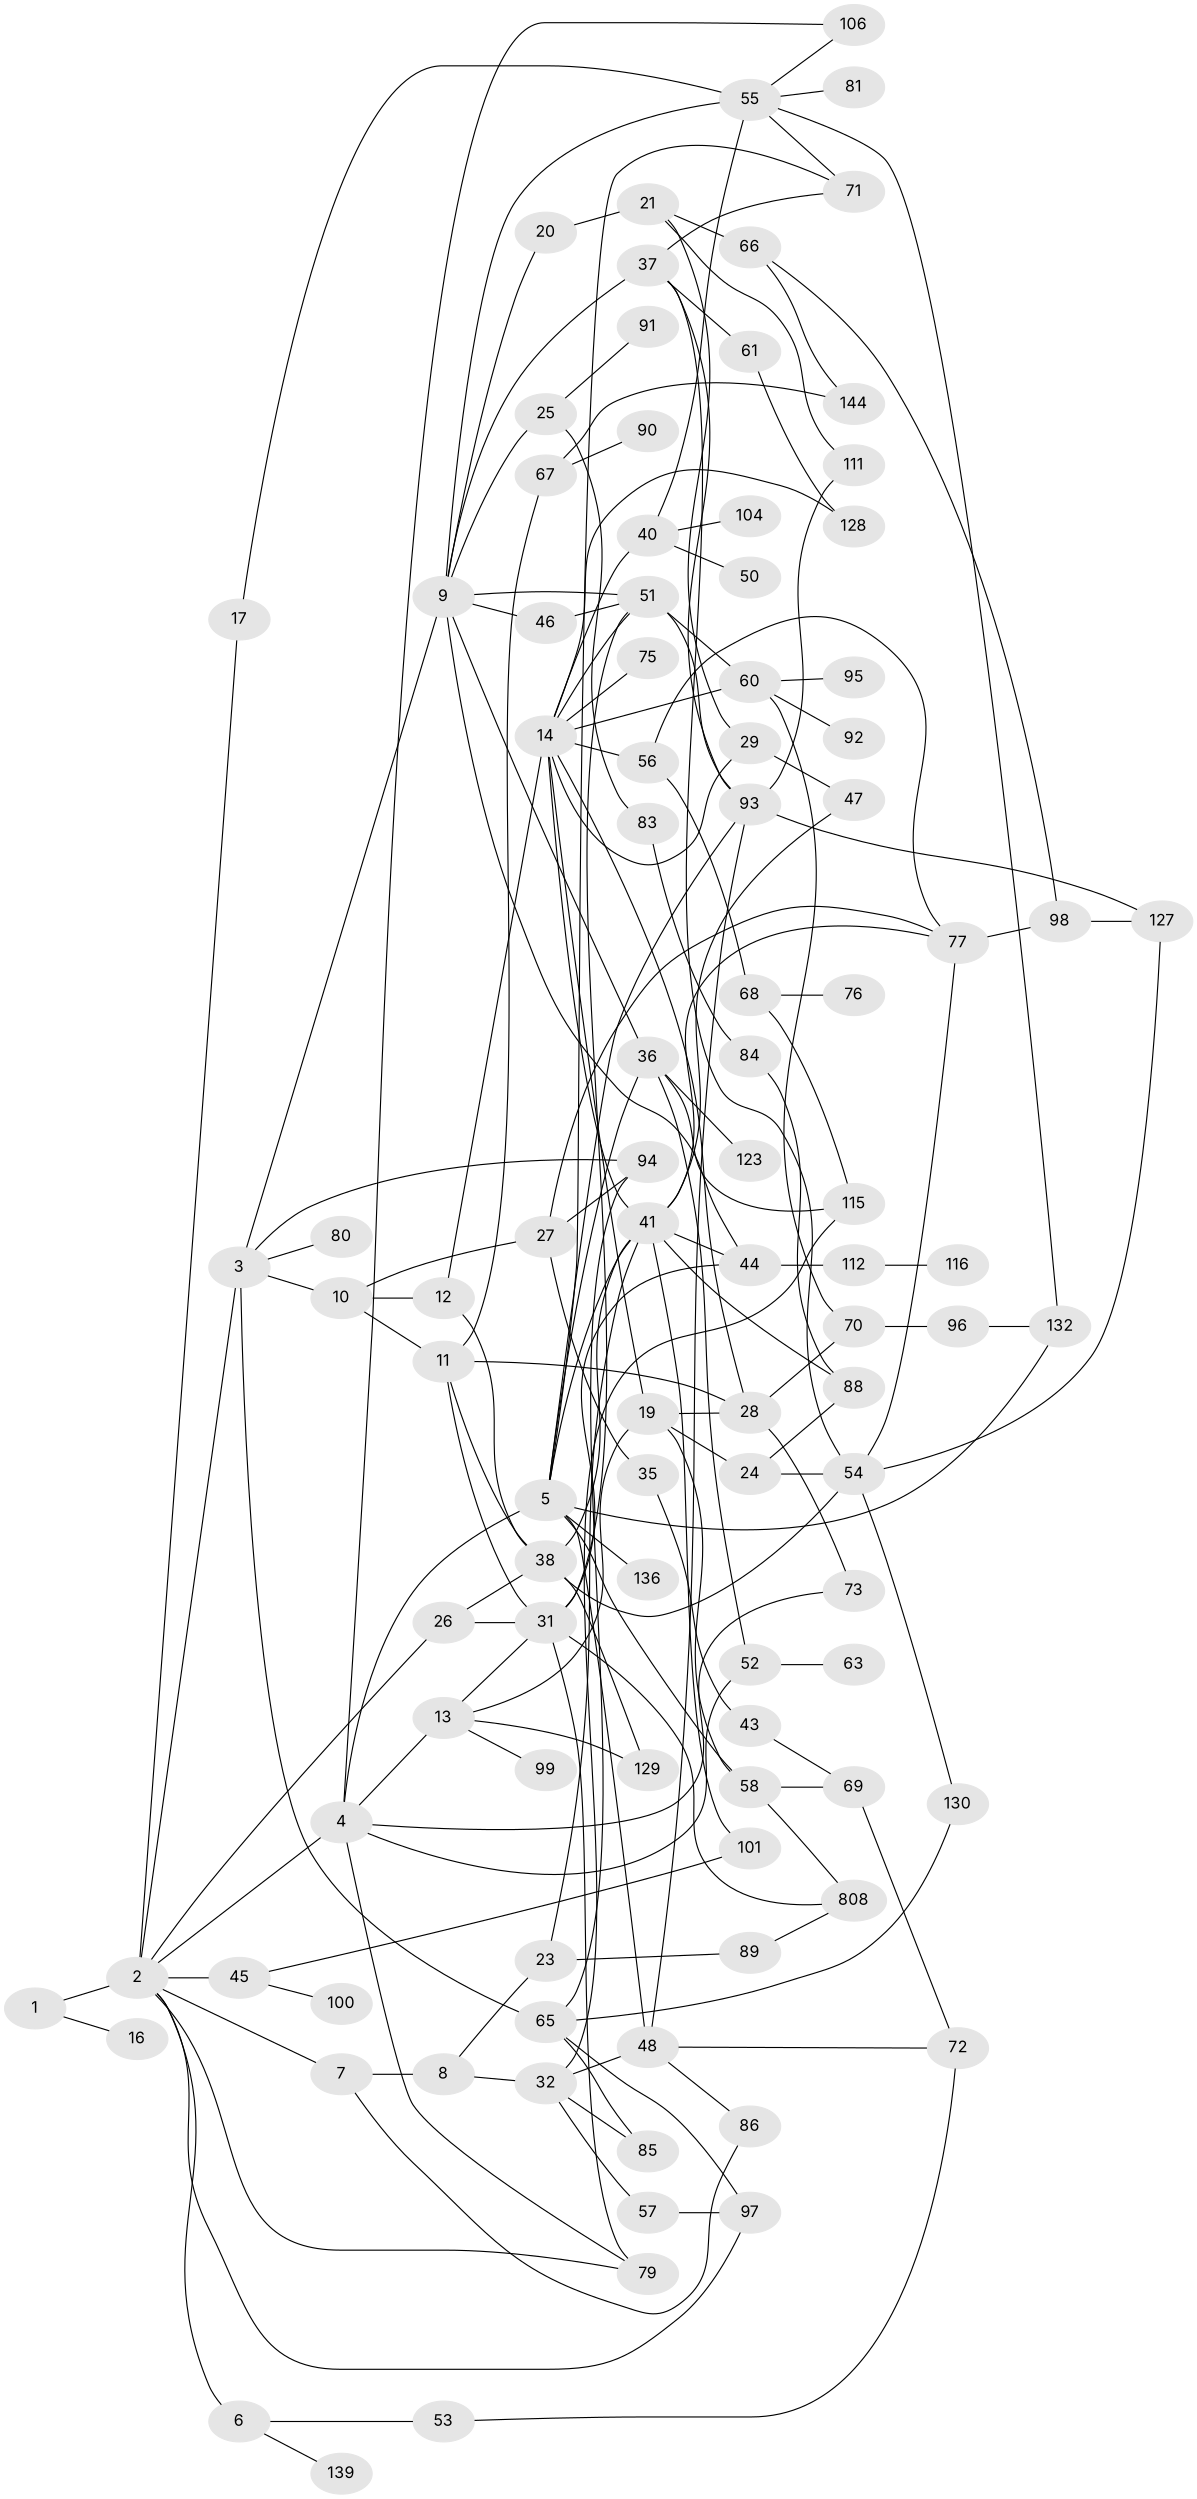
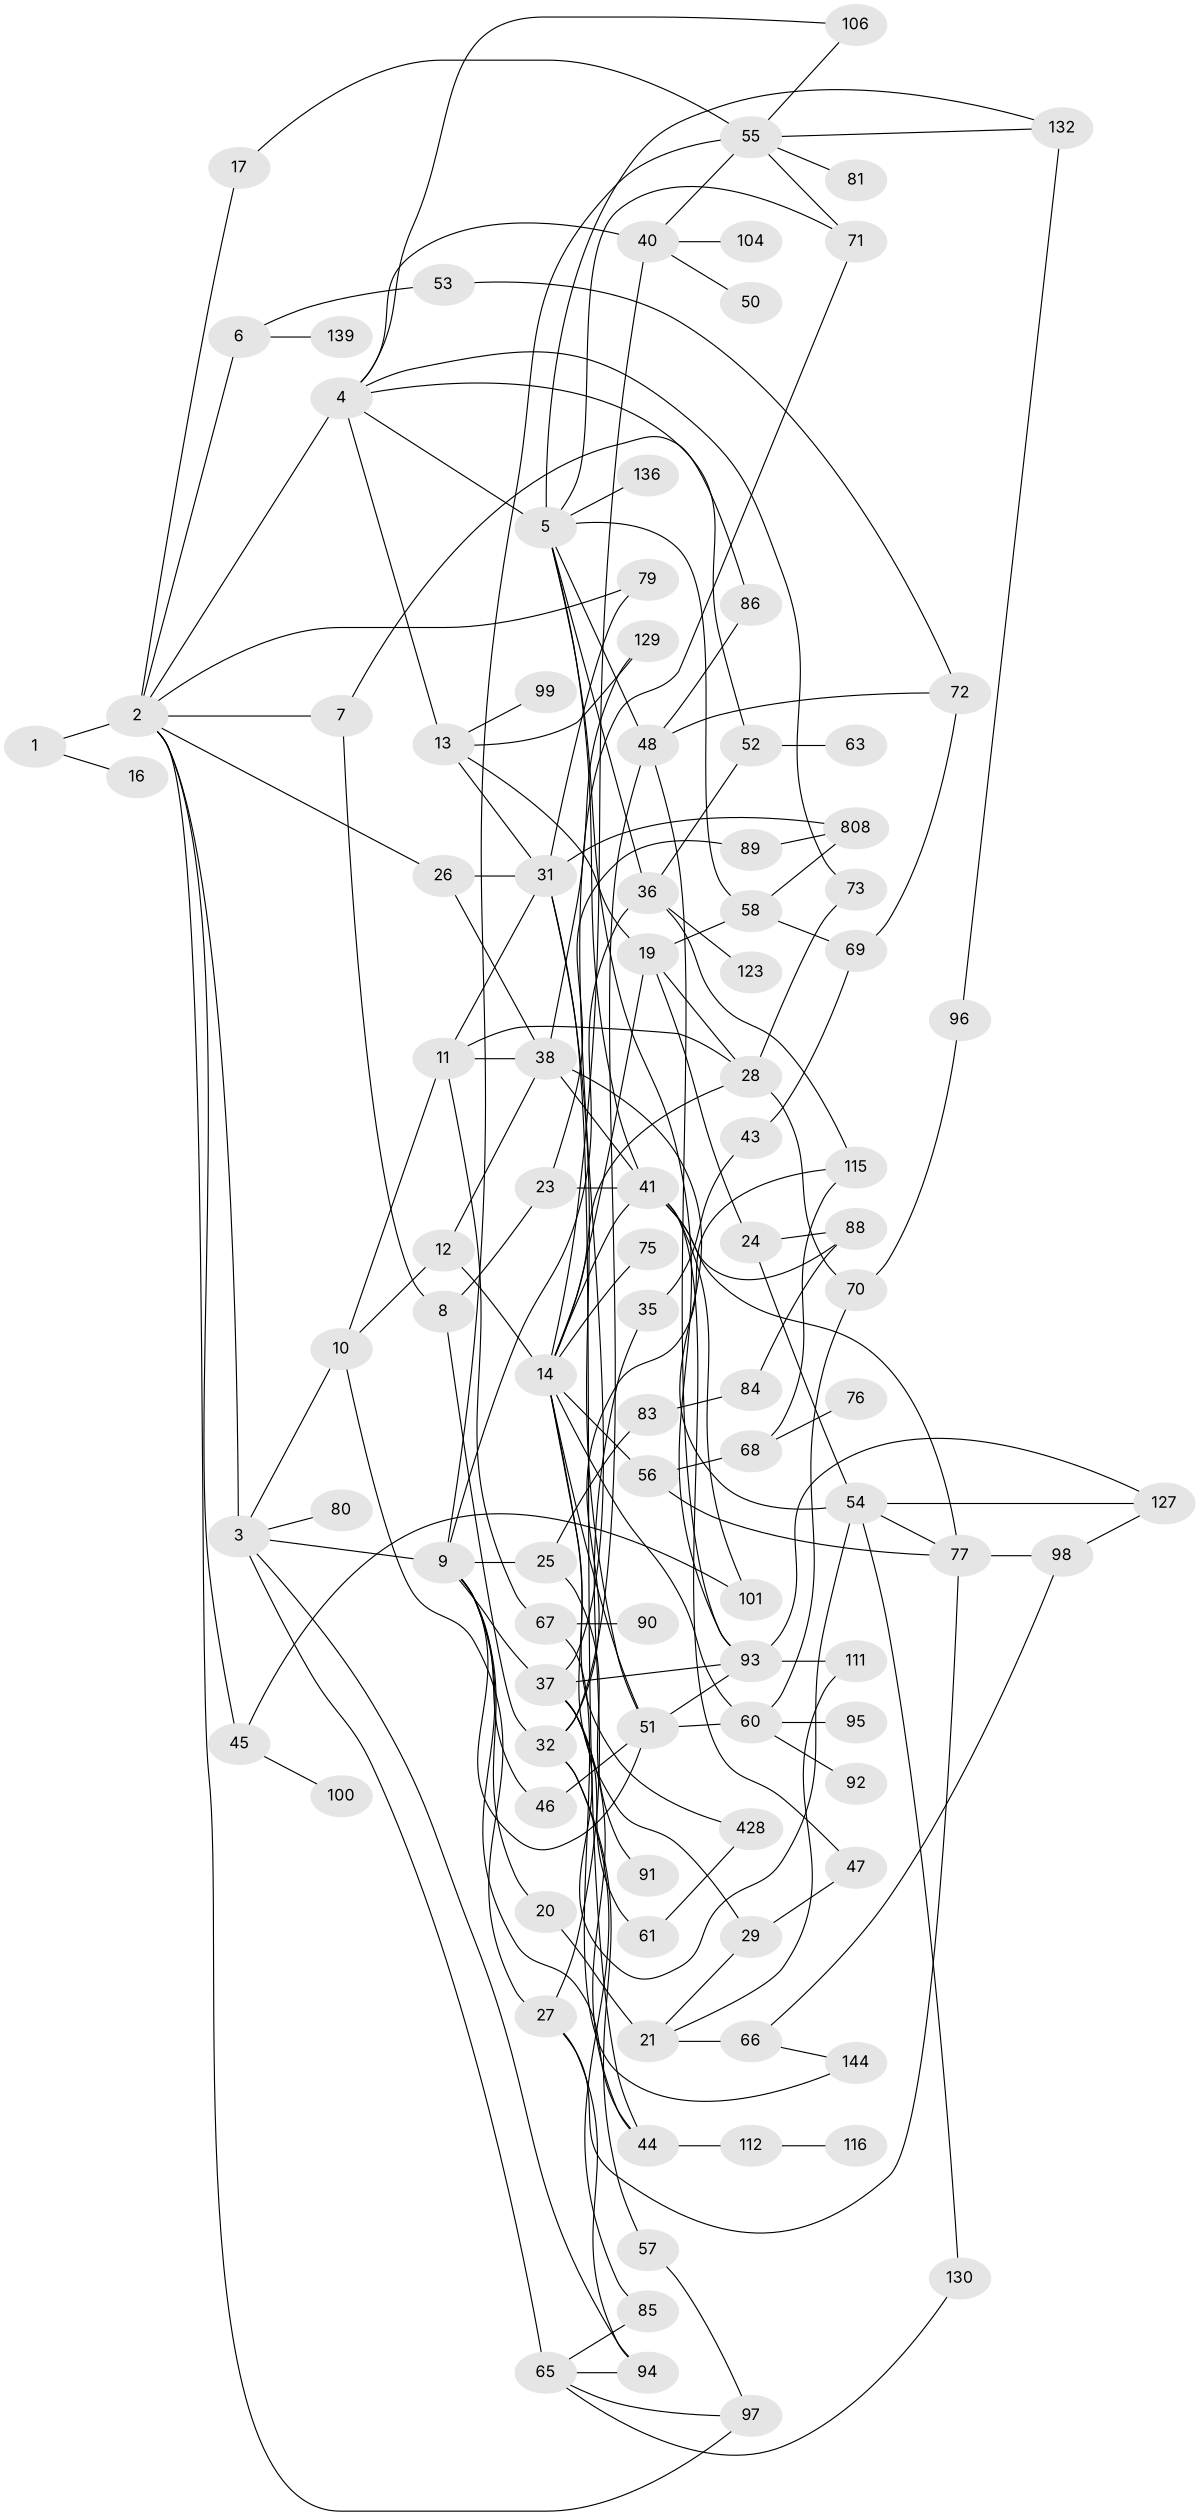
node "128": label "128" -> "428"
edge "41" -- "44": now "37" -- "44"
edge "4" -- "79": now "4" -- "40"
